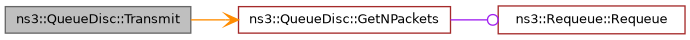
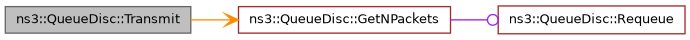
node "ns3::Requeue::Requeue": label "ns3::Requeue::Requeue" -> "ns3::QueueDisc::Requeue"
